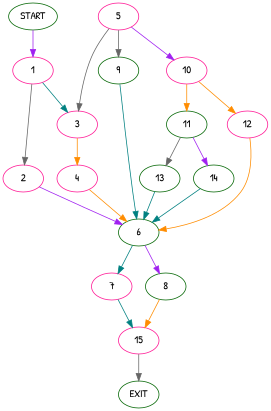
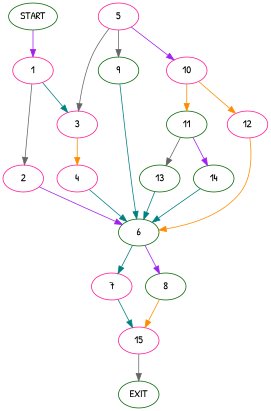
edge "4" -> "6": color darkorange -> teal
